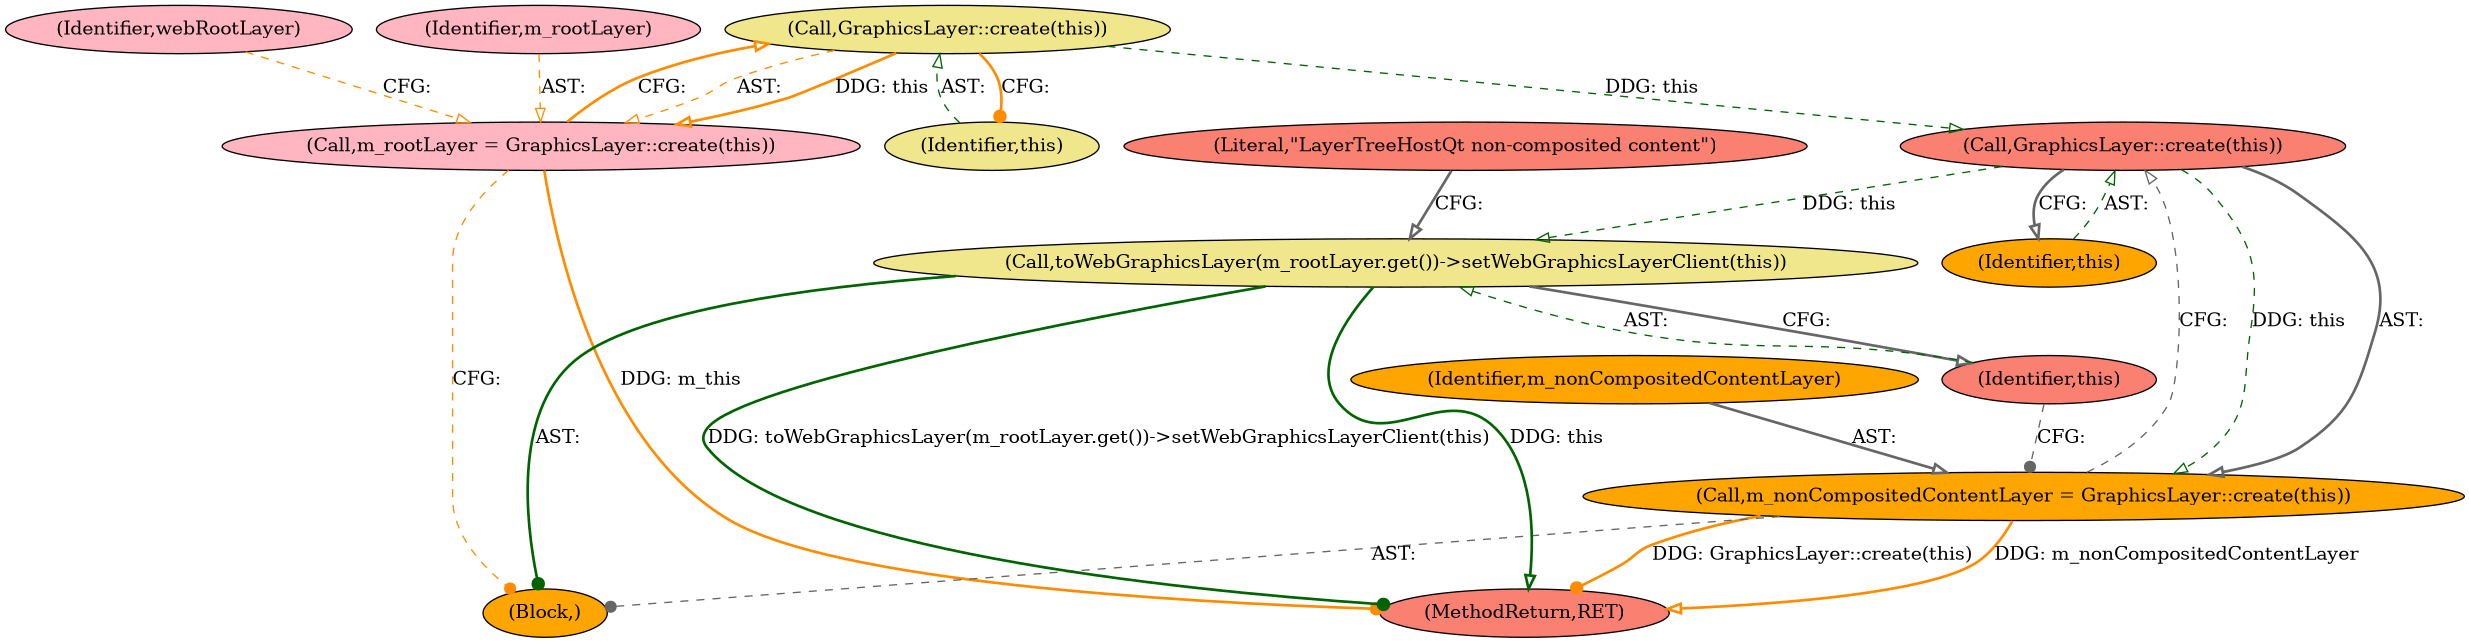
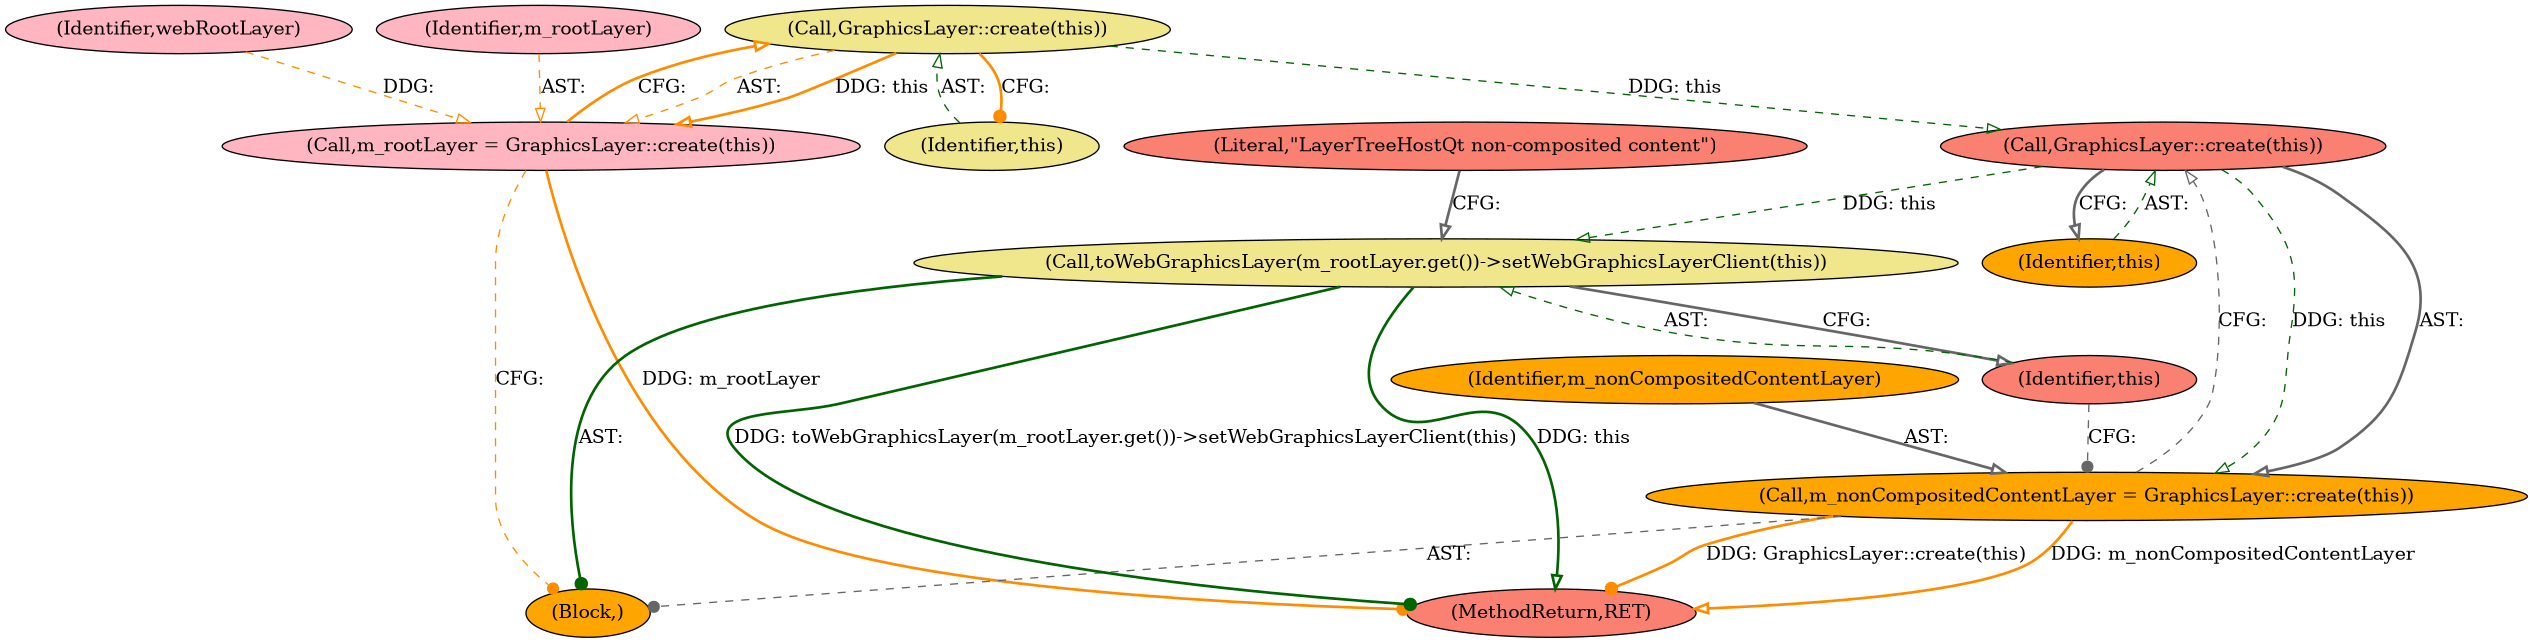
edge "(Identifier,webRootLayer)" -> "(Call,m_rootLayer = GraphicsLayer::create(this))": label "CFG: " -> "DDG: "
edge "(Call,m_rootLayer = GraphicsLayer::create(this))" -> "(MethodReturn,RET)": label "DDG: m_this" -> "DDG: m_rootLayer"
